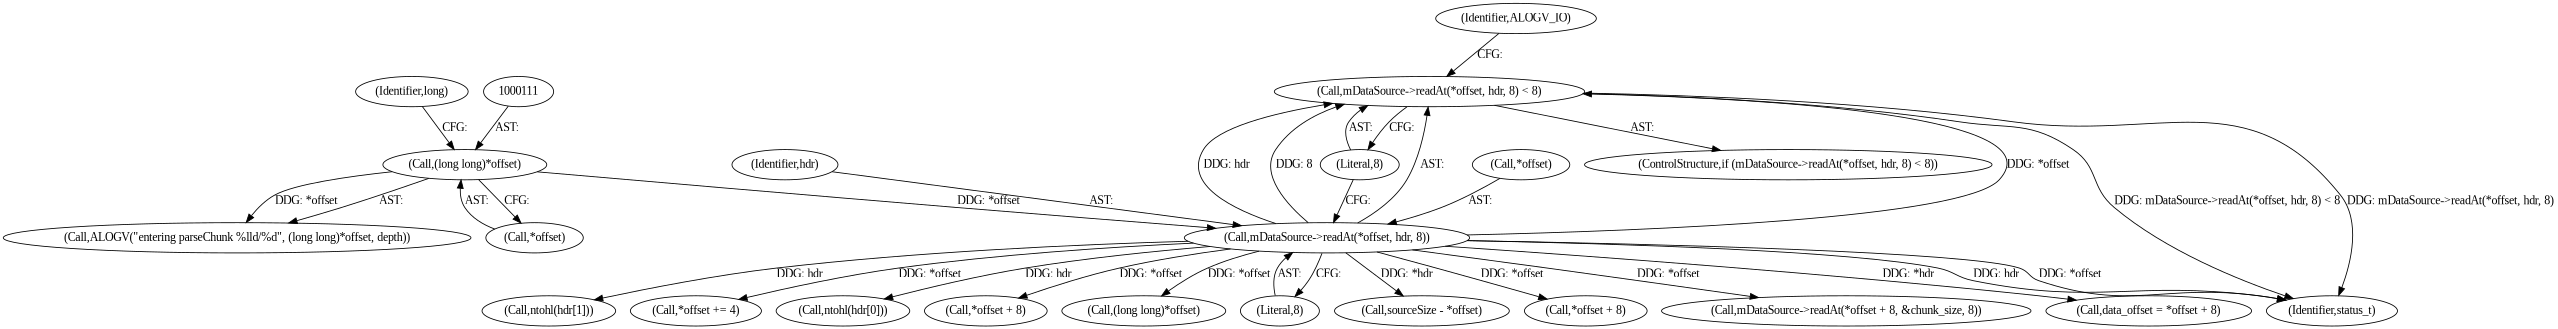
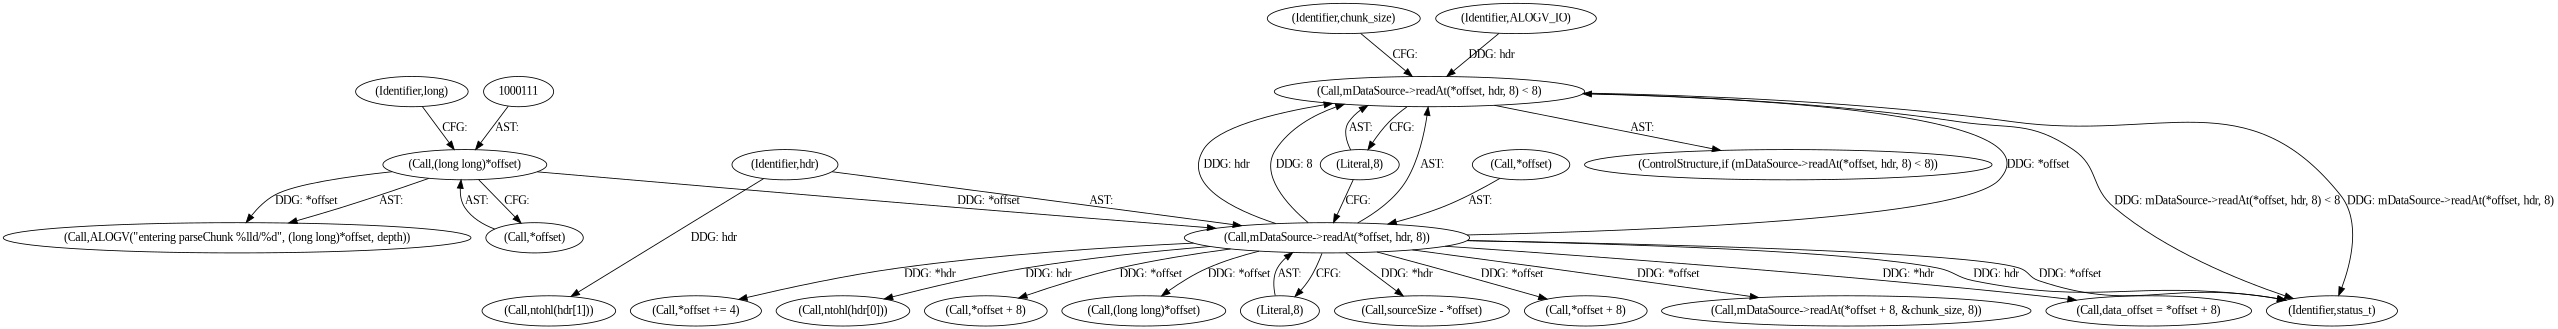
node "(Identifier,chunk_size)": added
edge "(Identifier,ALOGV_IO)" -> "(Call,mDataSource->readAt(*offset, hdr, 8) < 8)": label "CFG: " -> "DDG: hdr"
edge "(Call,mDataSource->readAt(*offset, hdr, 8))" -> "(Call,ntohl(hdr[1]))": now "(Identifier,hdr)" -> "(Call,ntohl(hdr[1]))"
edge "(Call,mDataSource->readAt(*offset, hdr, 8))" -> "(Call,*offset += 4)": label "DDG: *offset" -> "DDG: *hdr"
